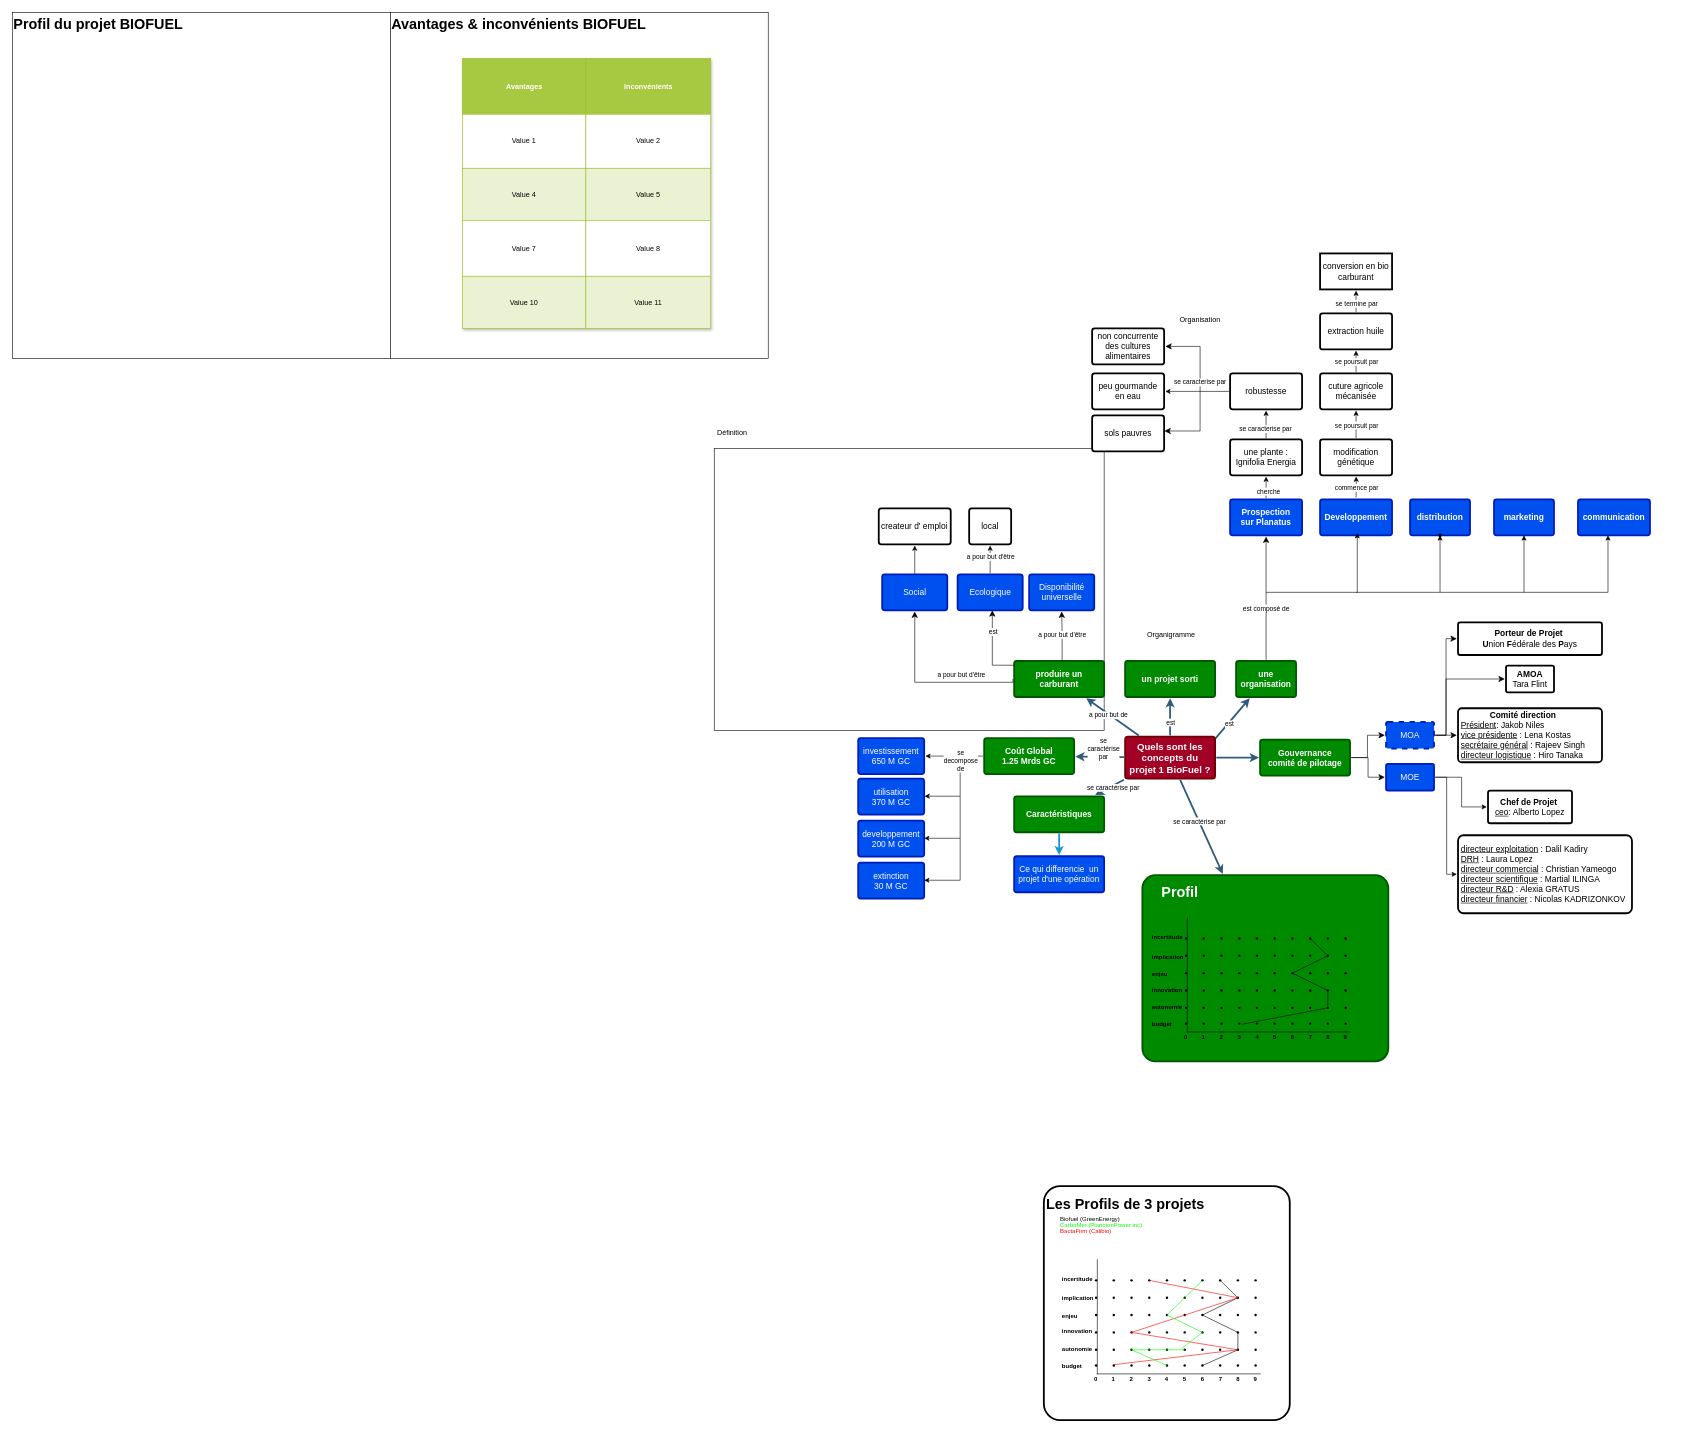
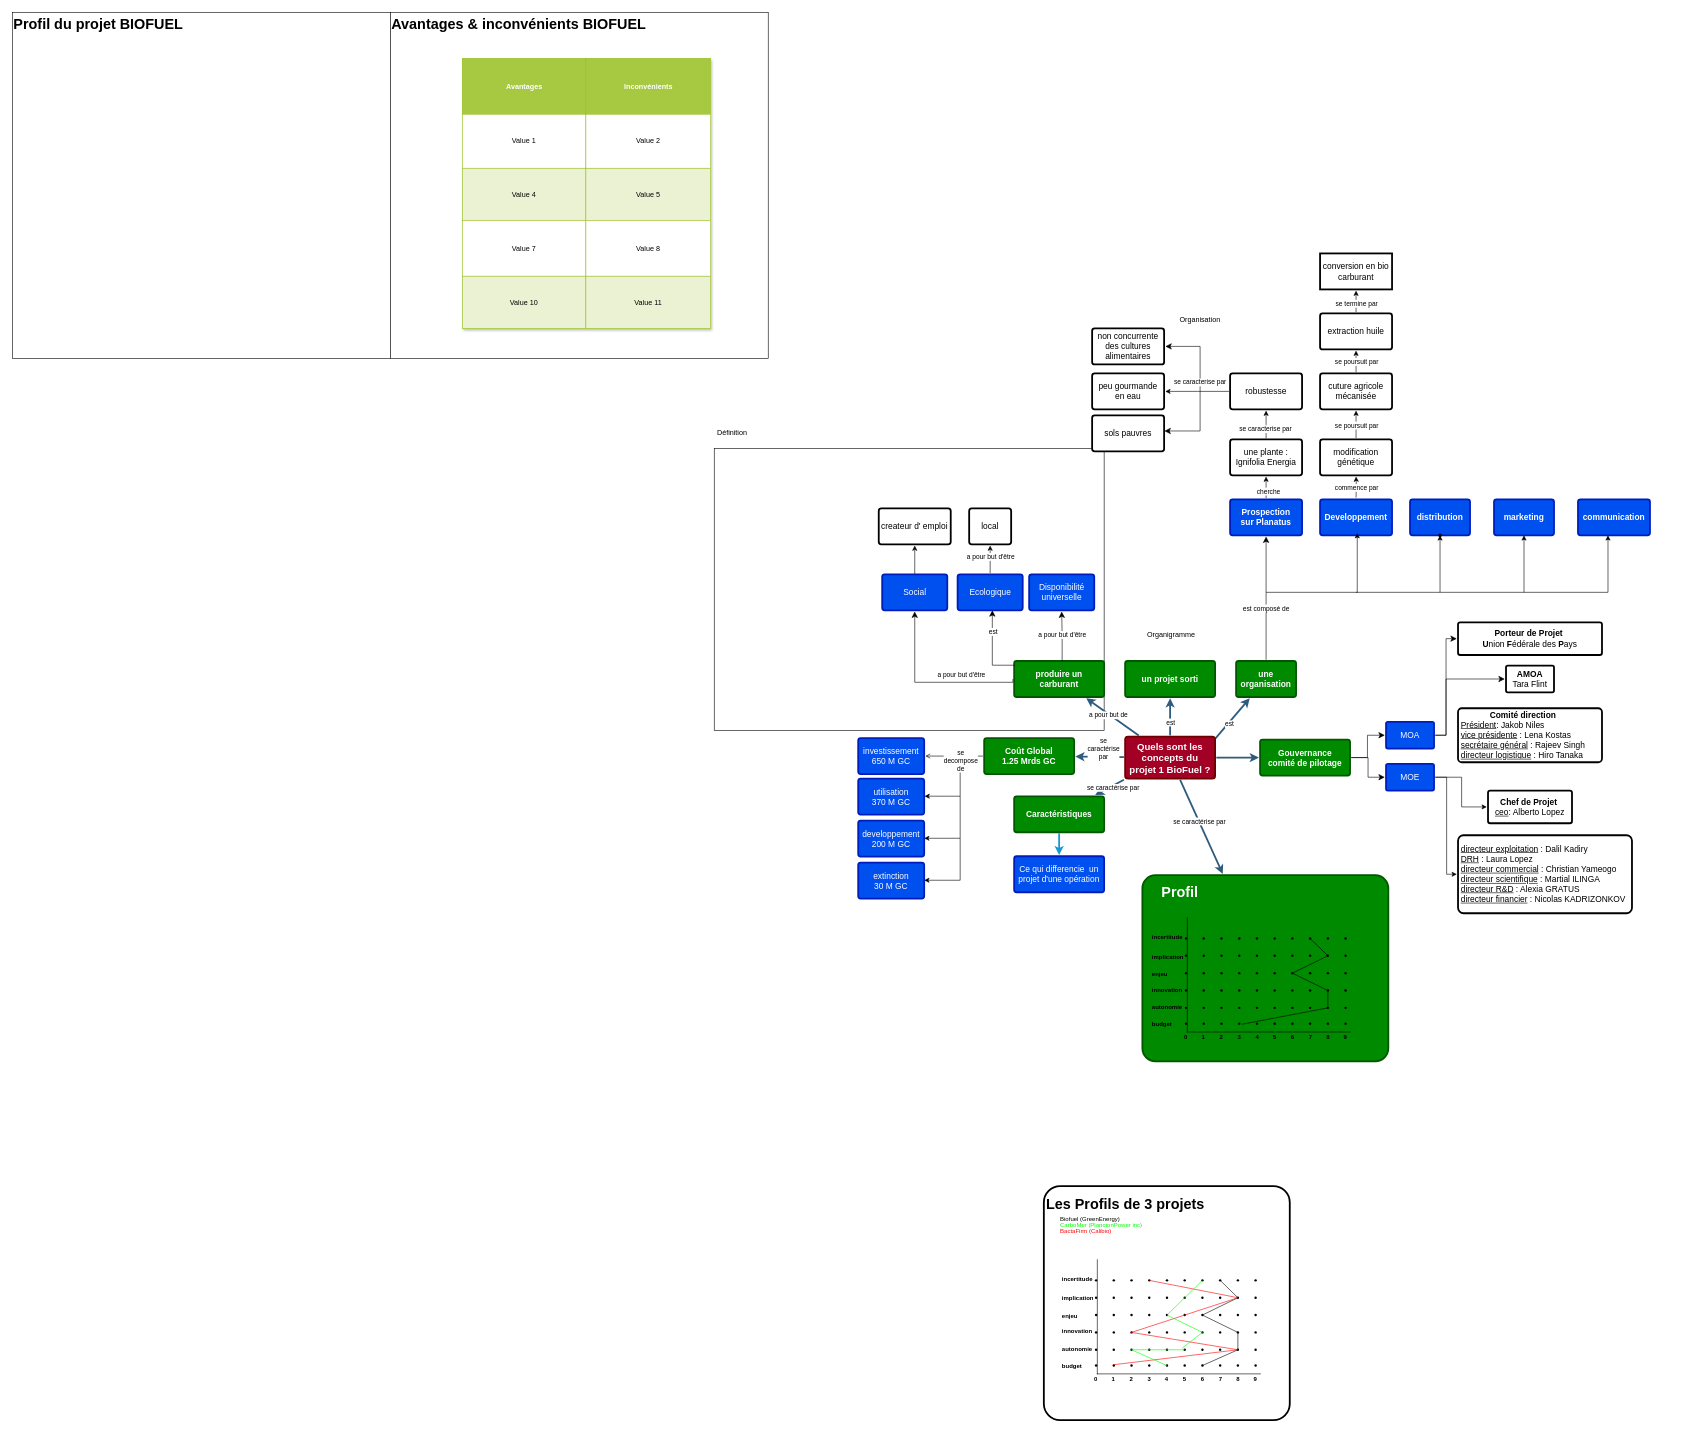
node "MOA": style dashed -> solid
edge "MOA" -> "Comité direction Président: Jakob Niles vice présidente : Lena Kostas secrétaire général : Rajeev Singh directeur logistique : Hiro Tanaka": removed
edge "Coût Global 1.25 Mrds GC" -> "investissement 650 M GC": arrowhead classic -> open
